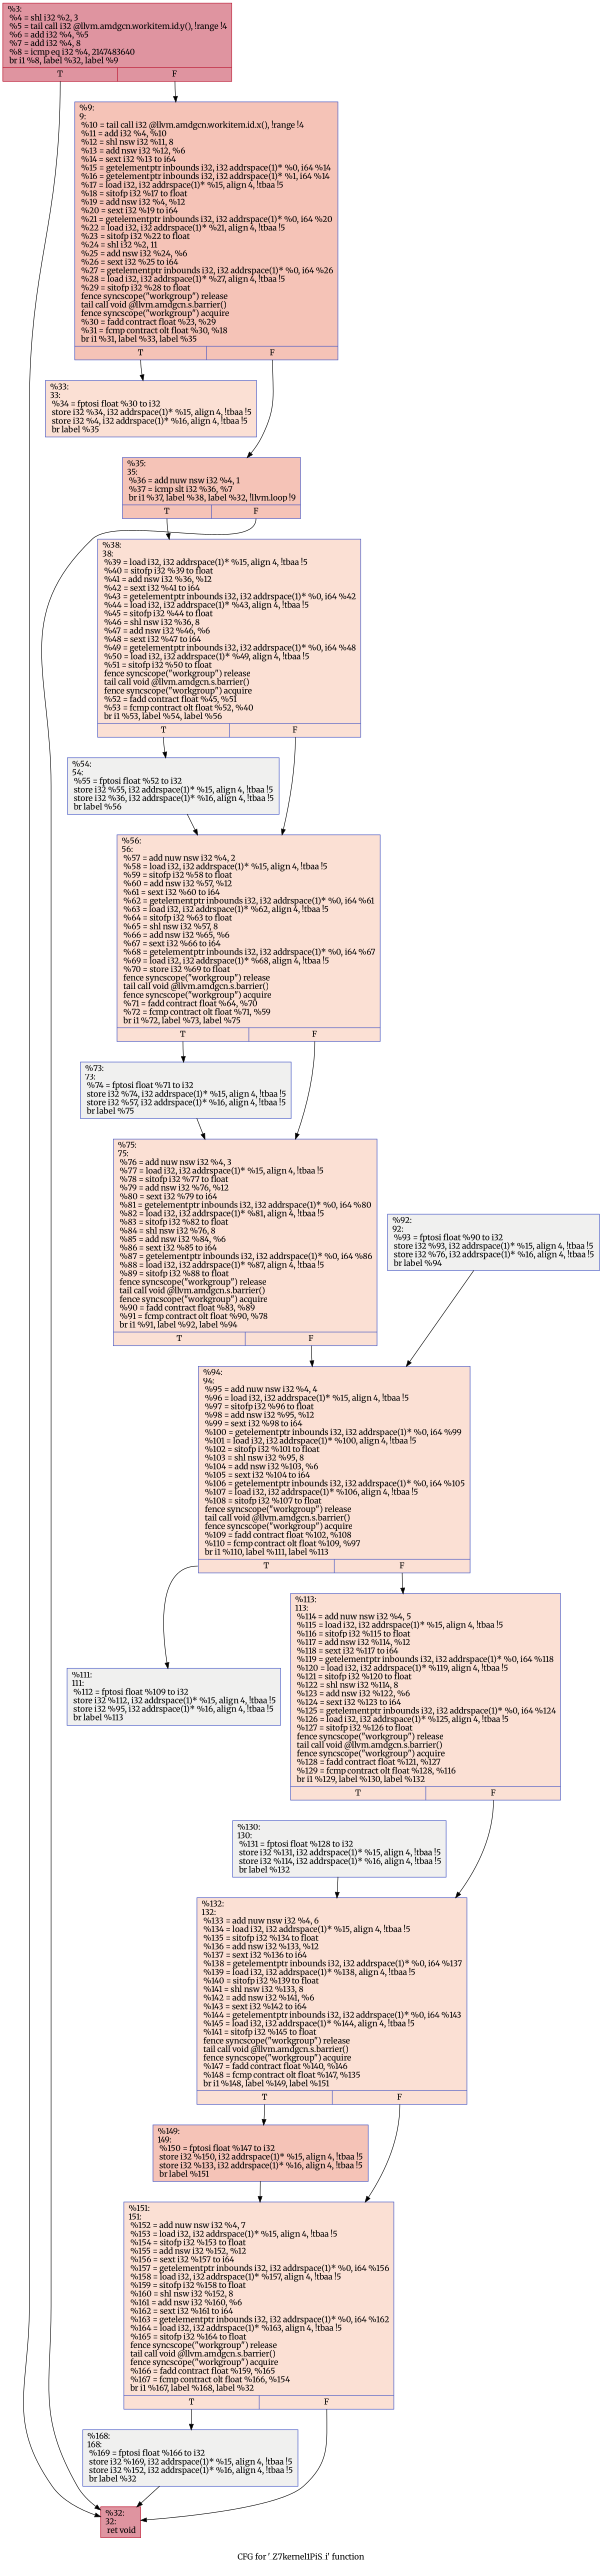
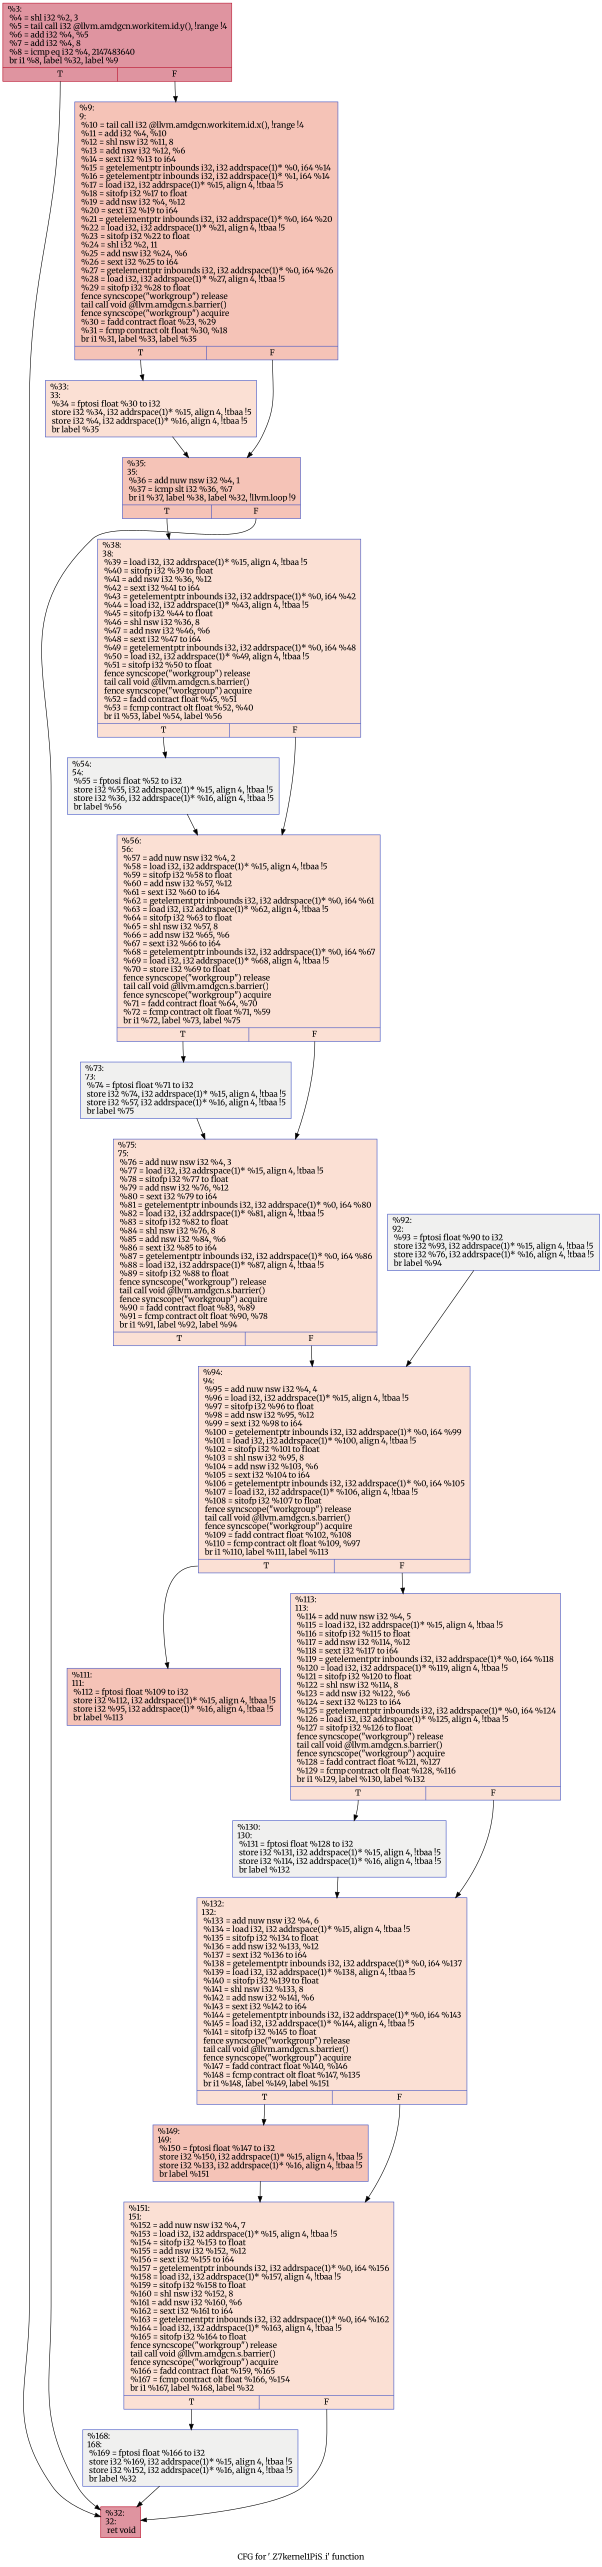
edge "%33:" -> "%35:": added
node "%111:": fillcolor #dedcdb70 -> #e8765c70
edge "%113:" -> "%130:": added
node "%151:": text "%156 = sext i32 %157 to i64" -> "%156 = sext i32 %155 to i64"
